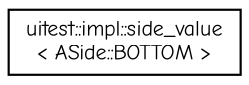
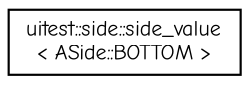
node "uitest::impl::side_value < ASide::BOTTOM >": label "uitest::impl::side_value < ASide::BOTTOM >" -> "uitest::side::side_value < ASide::BOTTOM >"
